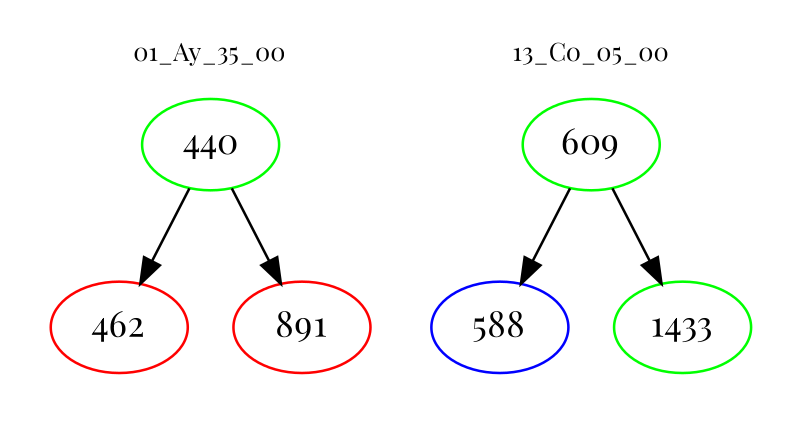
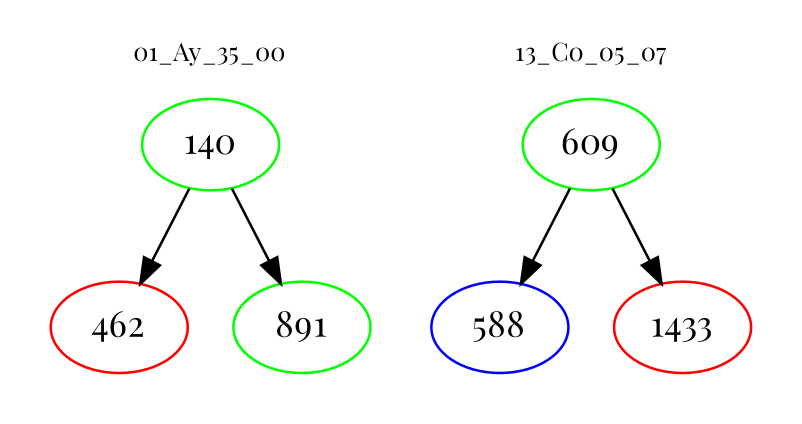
cluster "13_C0_05_00": label "13_C0_05_00" -> "13_C0_05_07"
node "440": label "440" -> "140"
node "891": color red -> green
node "1433": color green -> red
